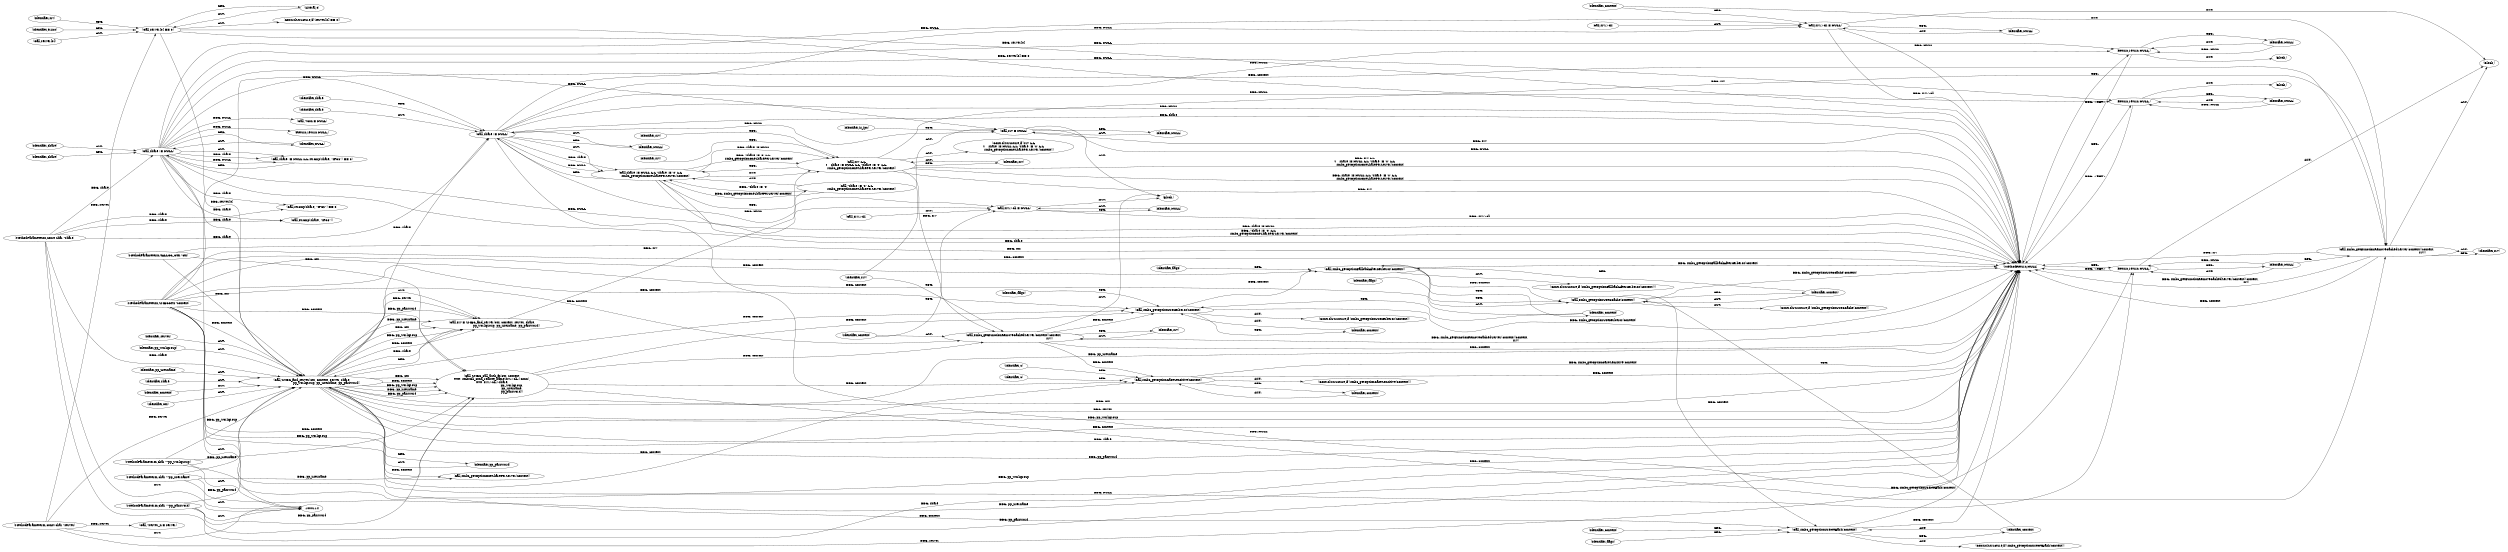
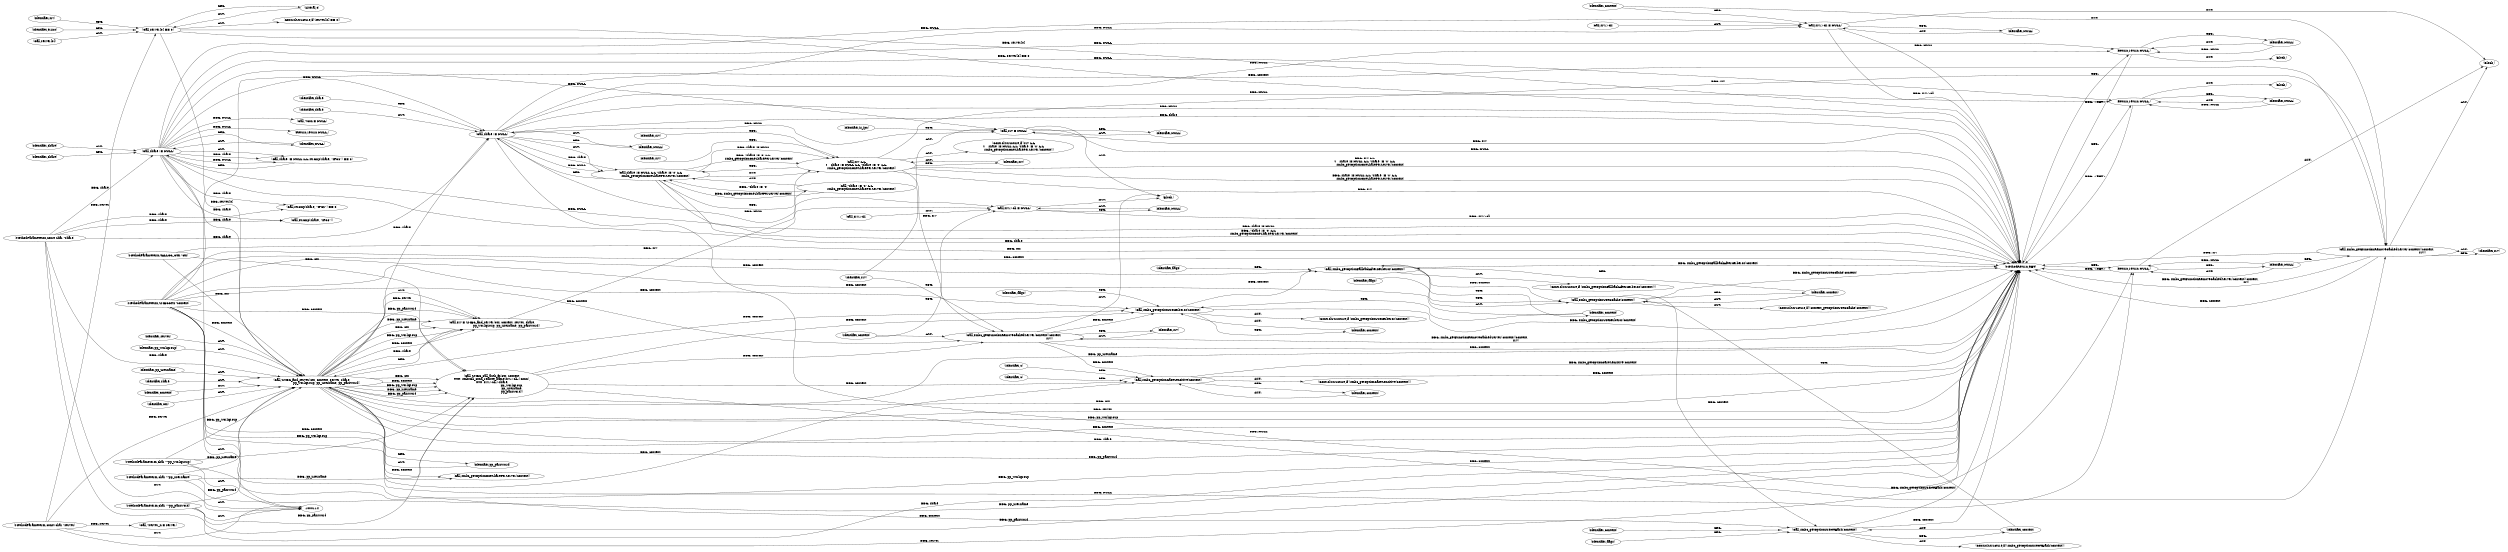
node "(MethodReturn,NULL)": label "(MethodReturn,NULL)" -> "(MethodReturn,RET)"
node "(ControlStructure,if (smbc_getOptionUseCCache(context)))": label "(ControlStructure,if (smbc_getOptionUseCCache(context)))" -> "(ControlStructure,if (context_getOptionUseCCache(context)))"
